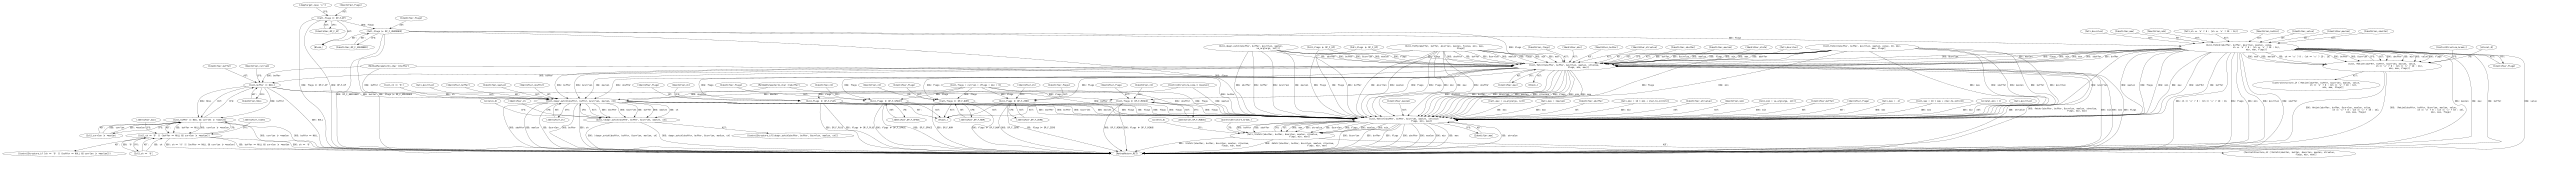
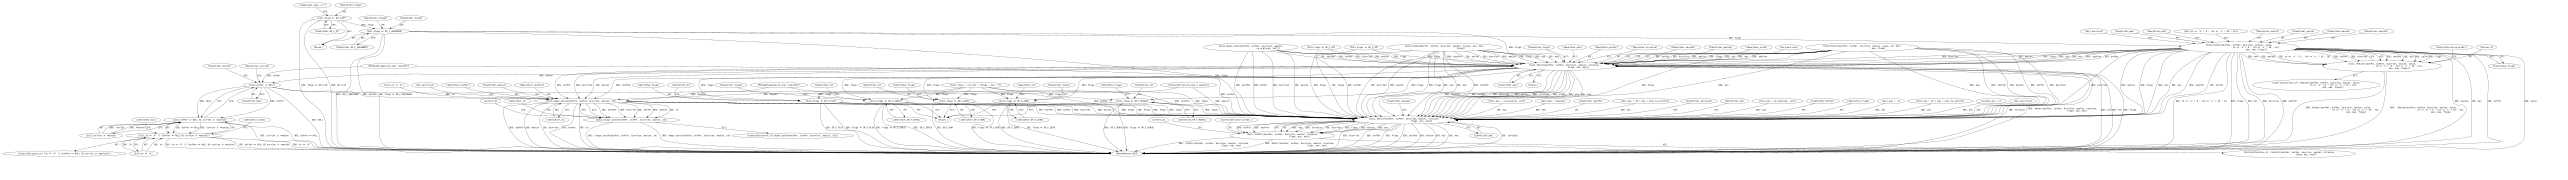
node "(Identifier,cflags)": added
edge "(MethodParameterIn,char **buffer)" -> "(Call,doapr_outch(sbuffer, buffer, &currlen, maxlen, ch))": removed, label "DDG: buffer"
